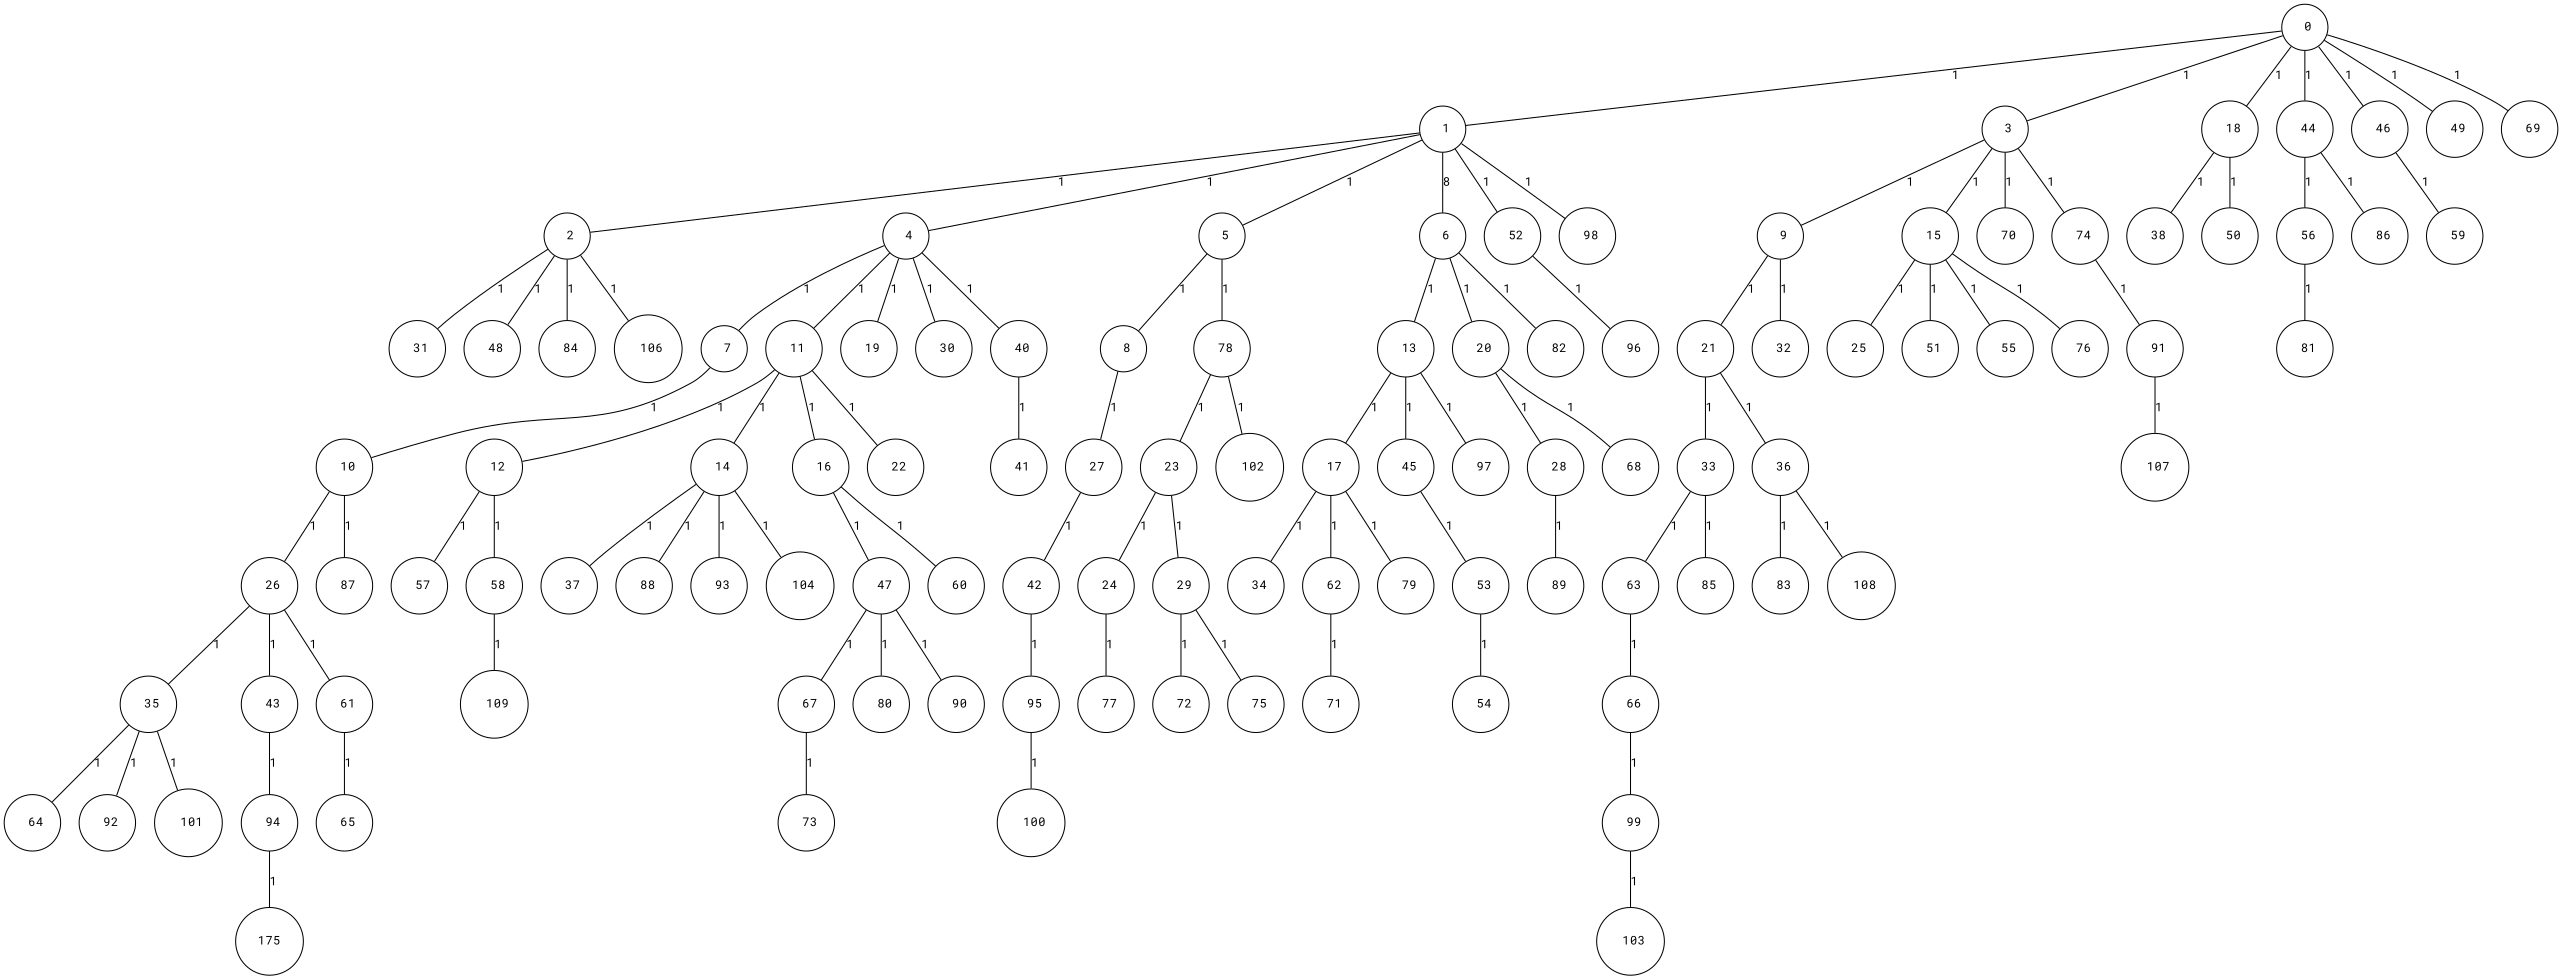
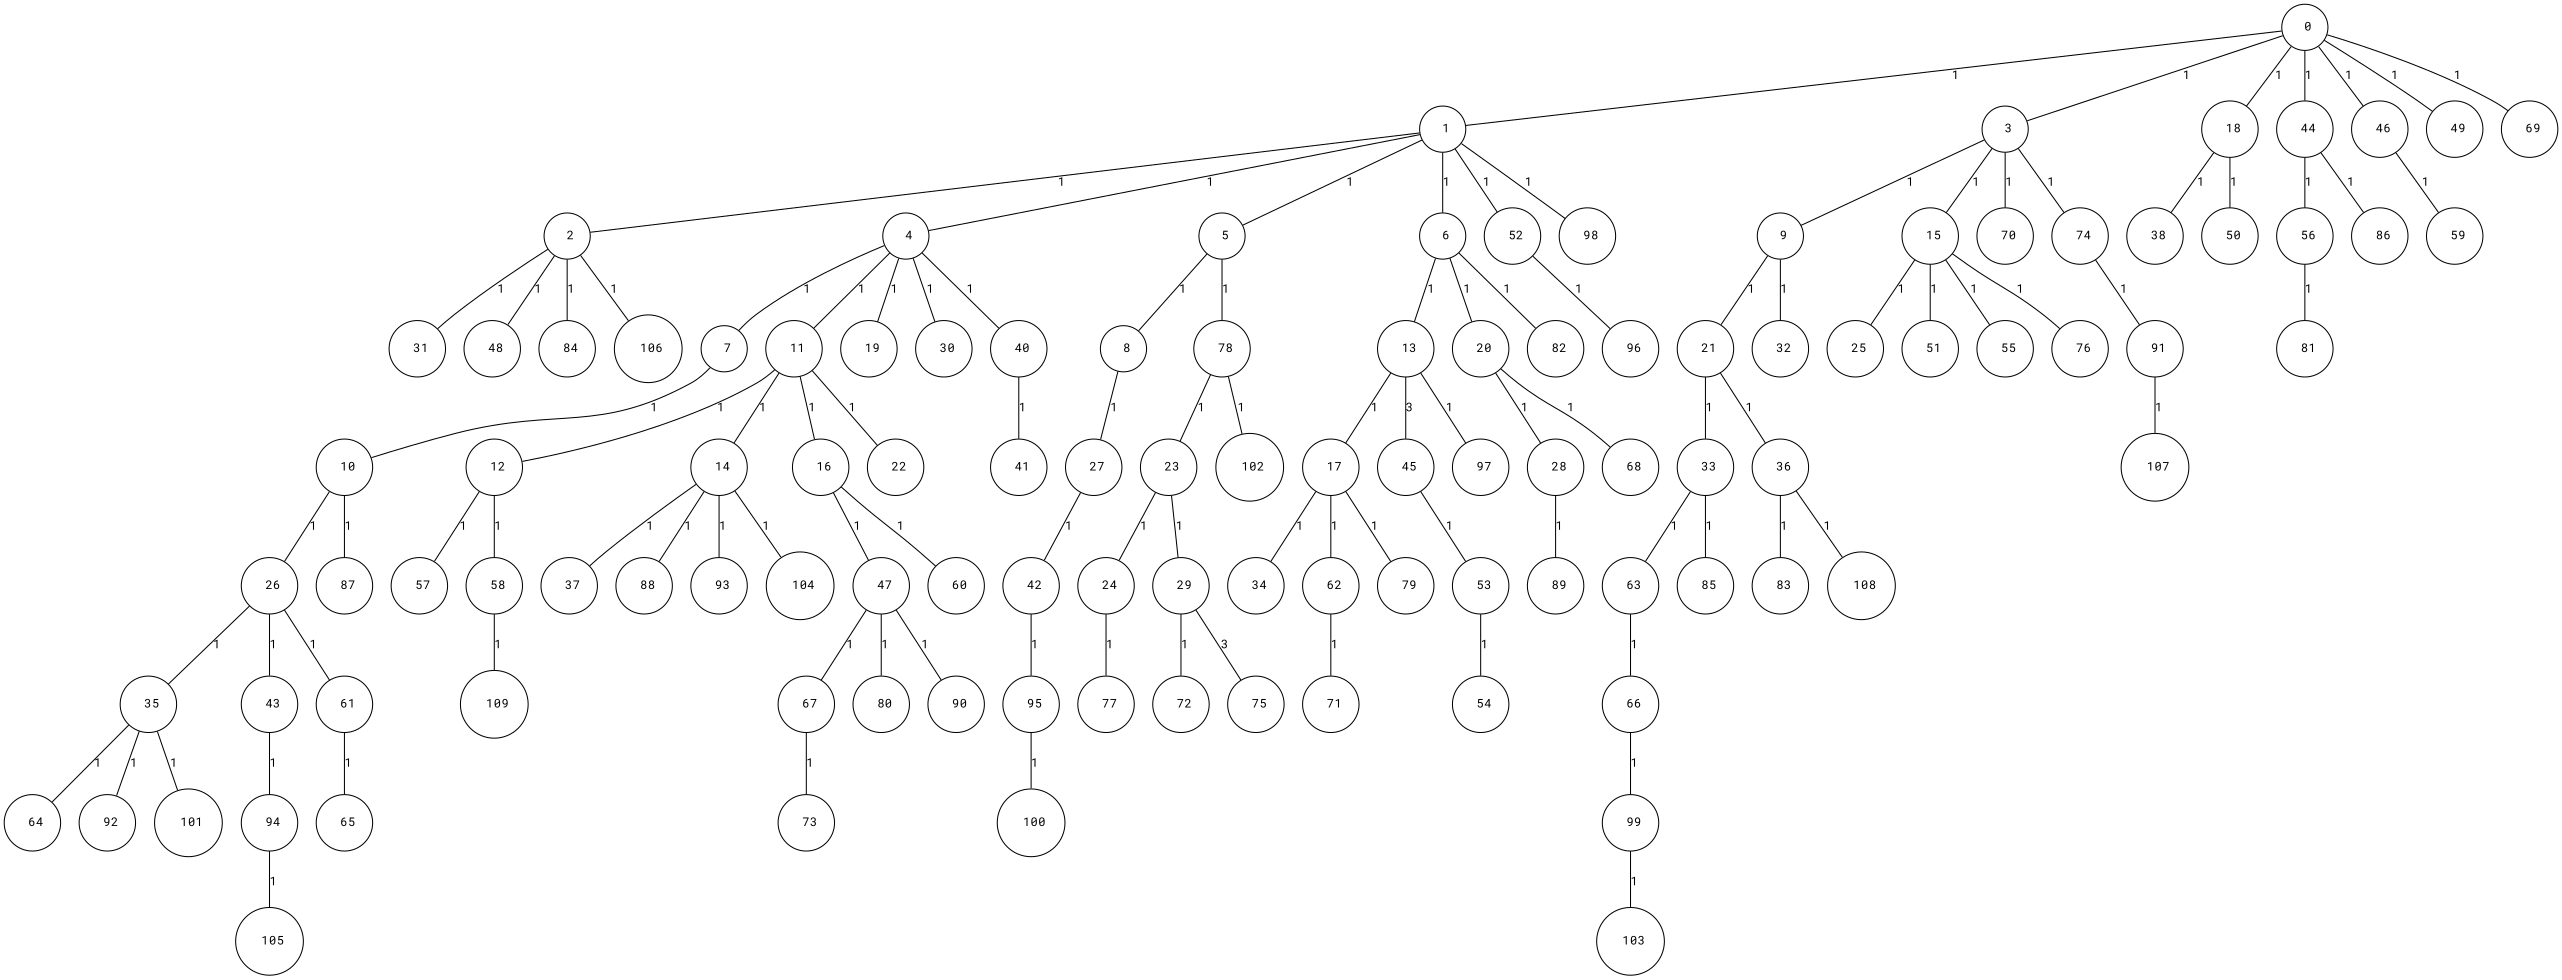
edge "1" -- "6": label "8" -> "1"
edge "13" -- "45": label "1" -> "3"
edge "29" -- "75": label "1" -> "3"
node "175": label "175" -> "105"
